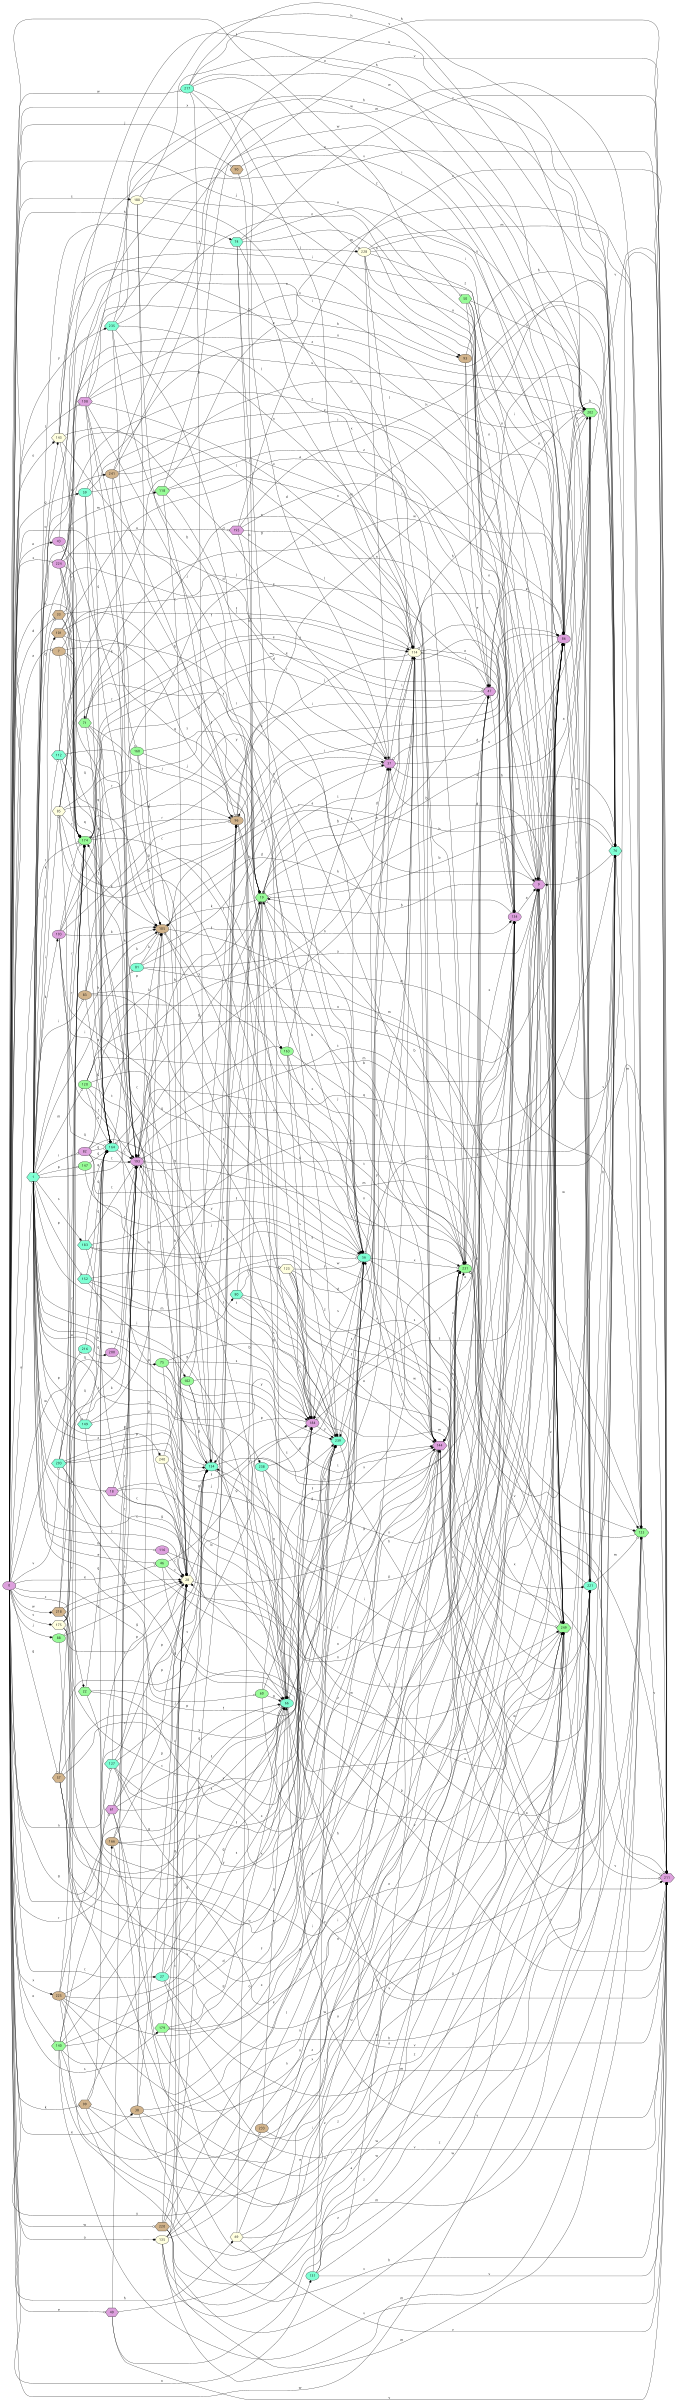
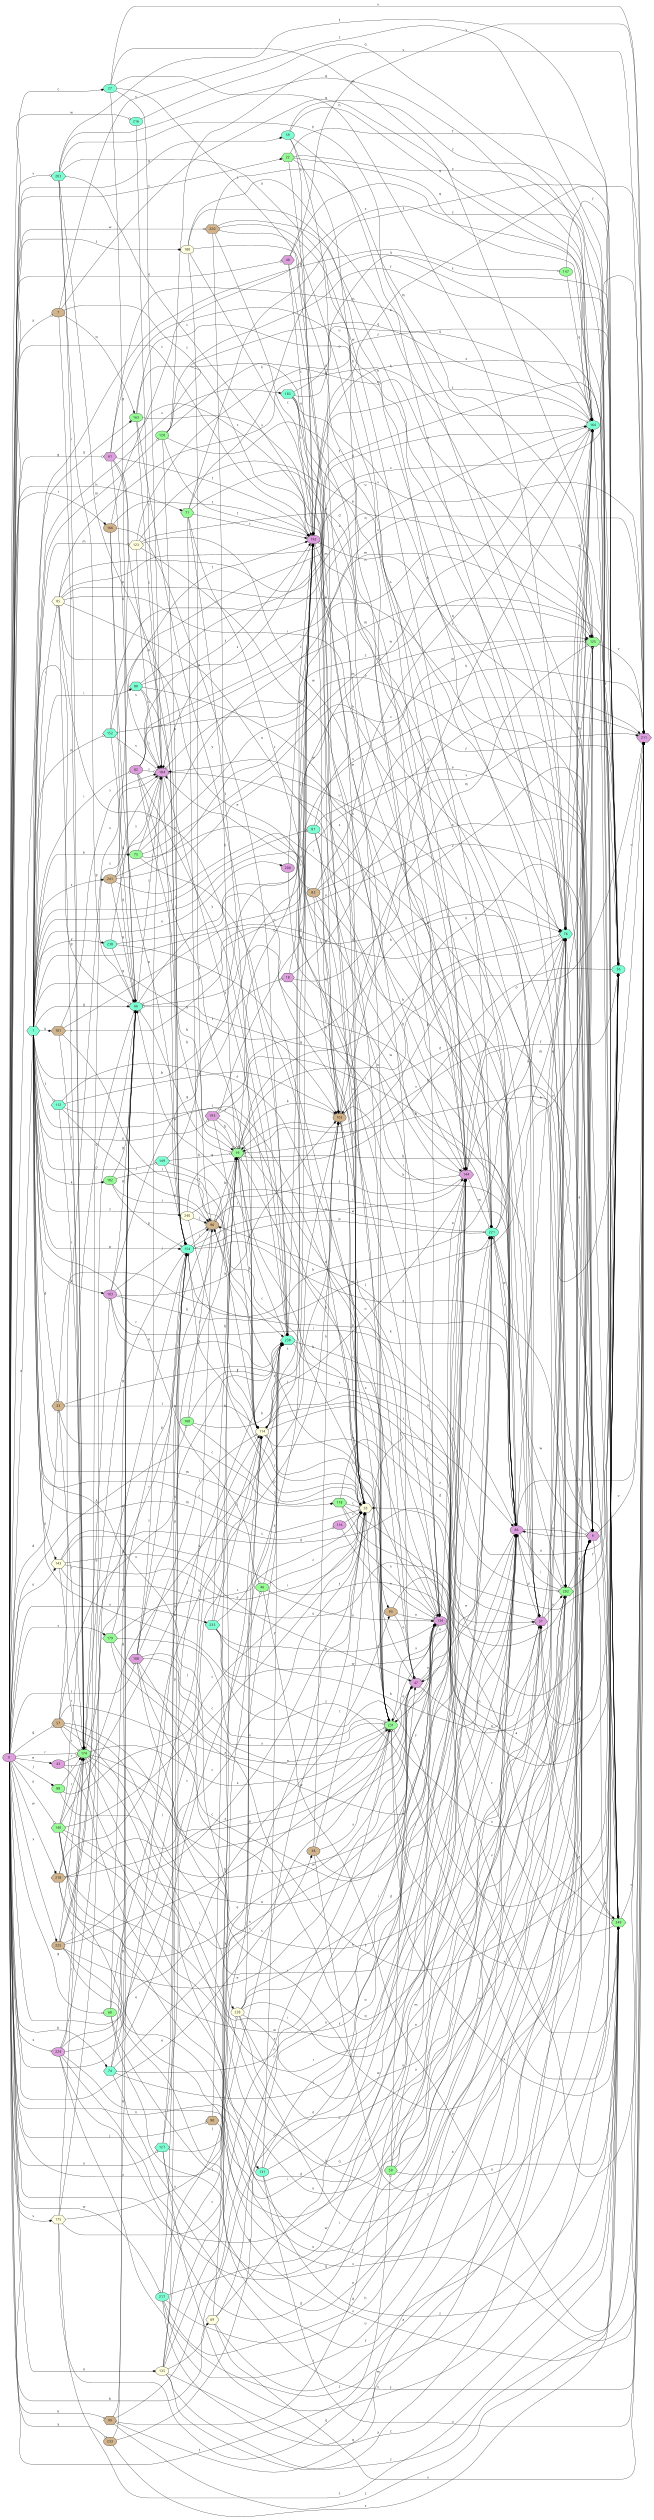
edge "103" -> "174": reversed
edge "127" -> "193": now "22" -> "193"
